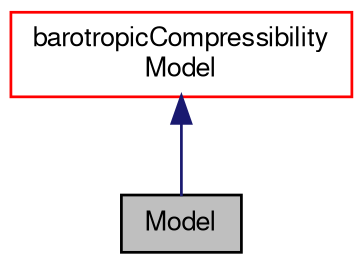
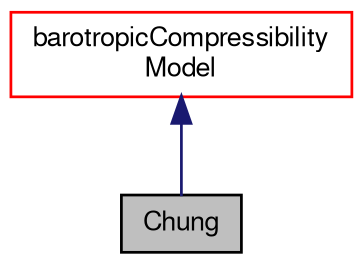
node "Model": label "Model" -> "Chung"
